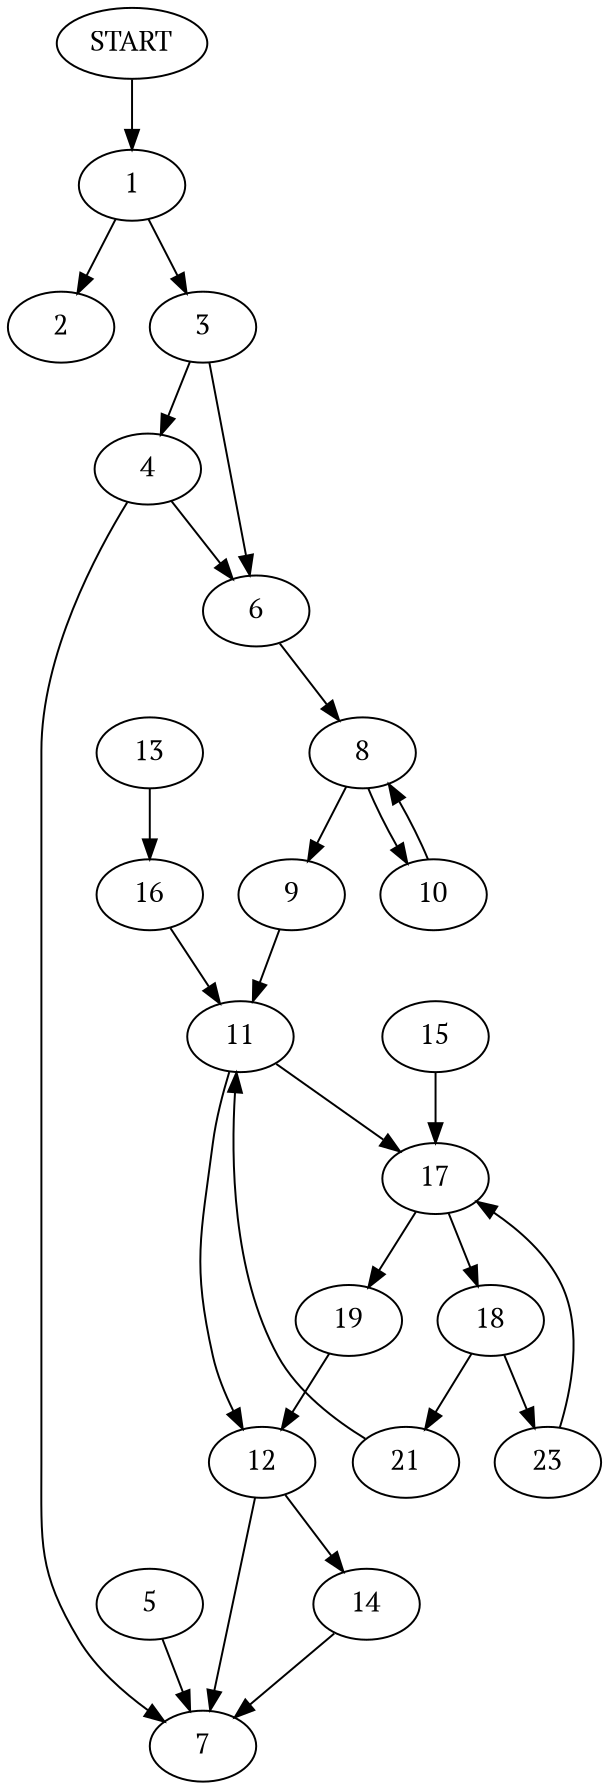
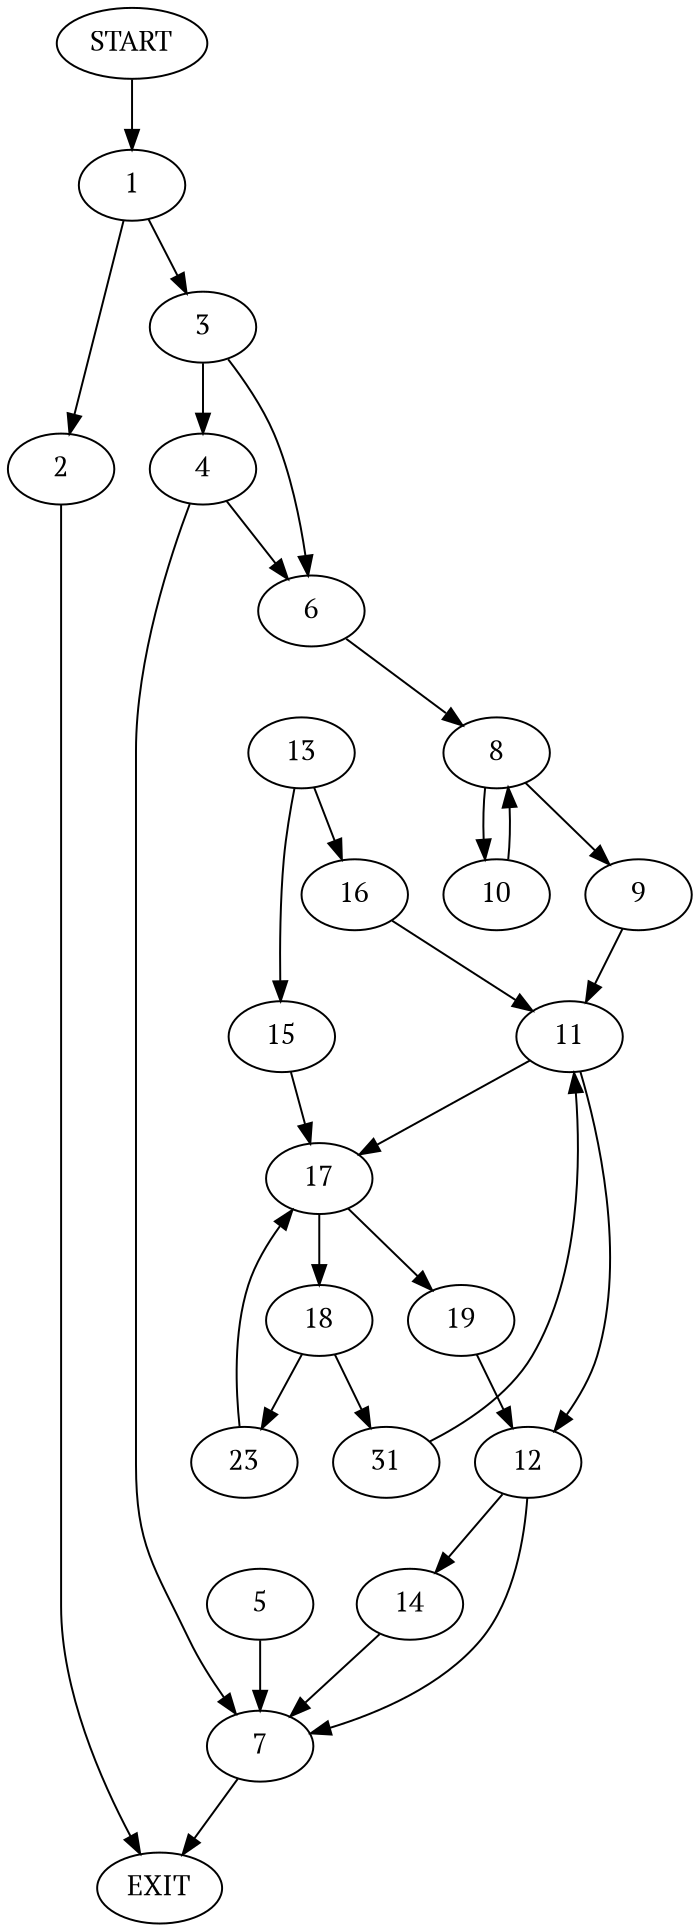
edge "13" -> "15": added
node "21": label "21" -> "31"
node "EXIT": added
